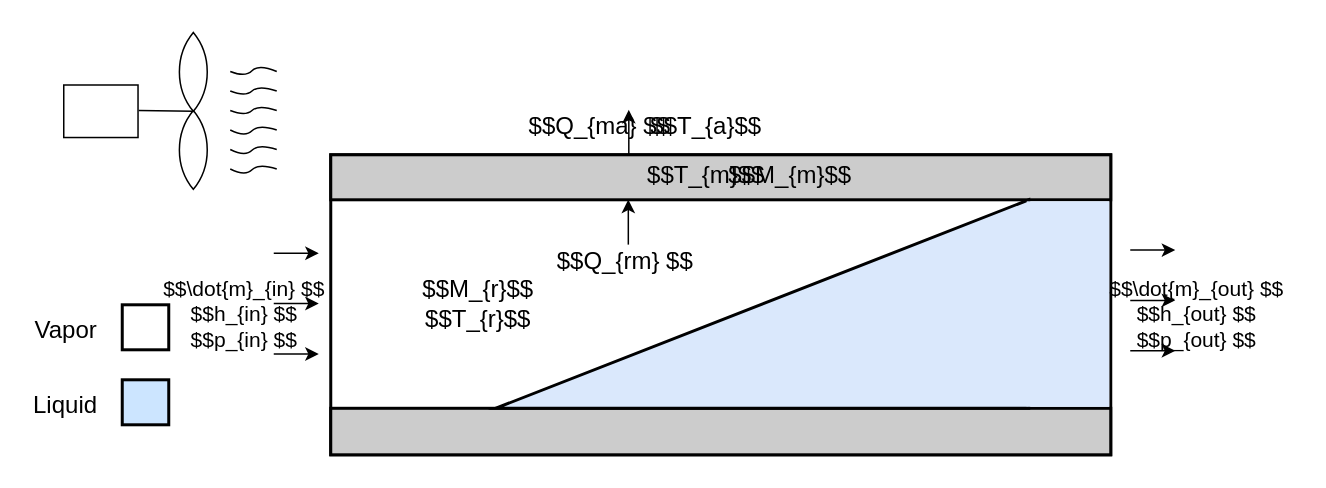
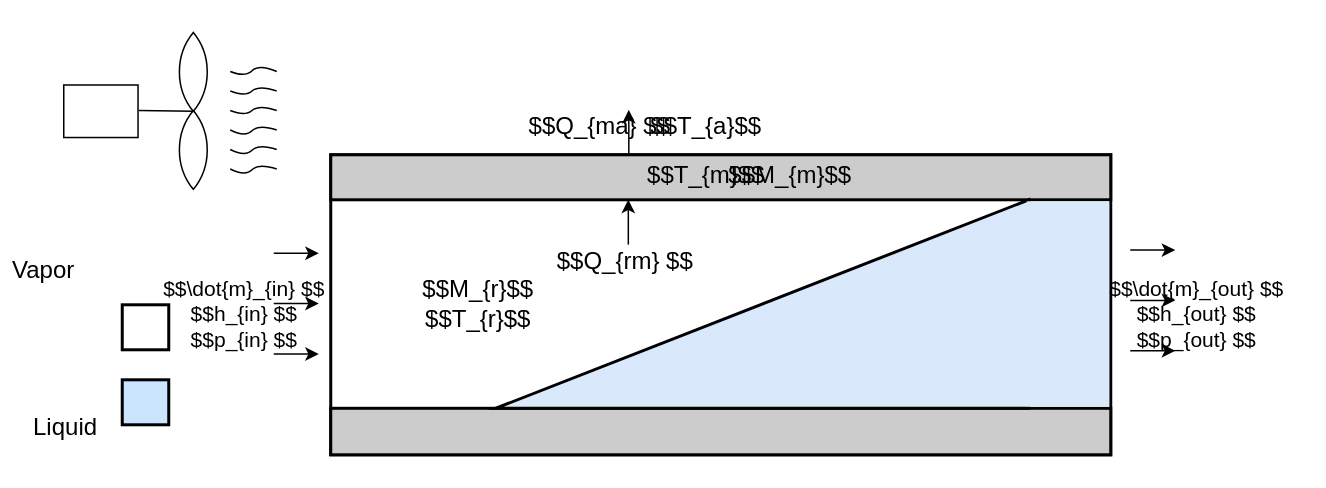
node "Vapor": moved (69, 327) -> (47, 267)
node "Liquid": moved (68, 402) -> (68, 425)
